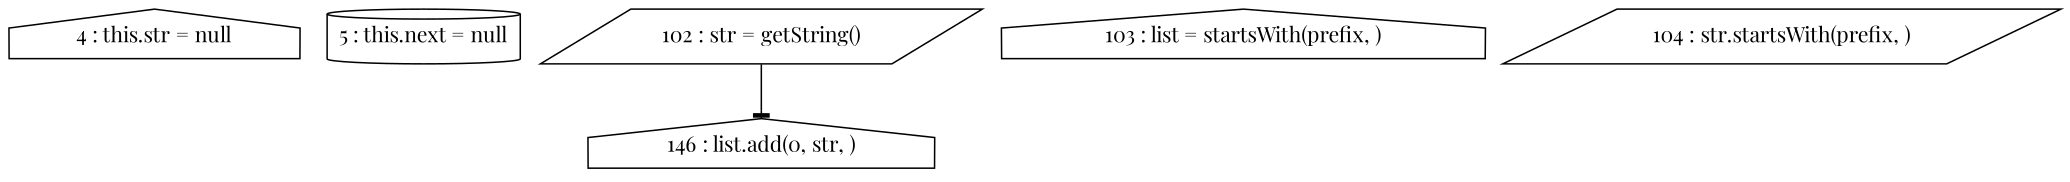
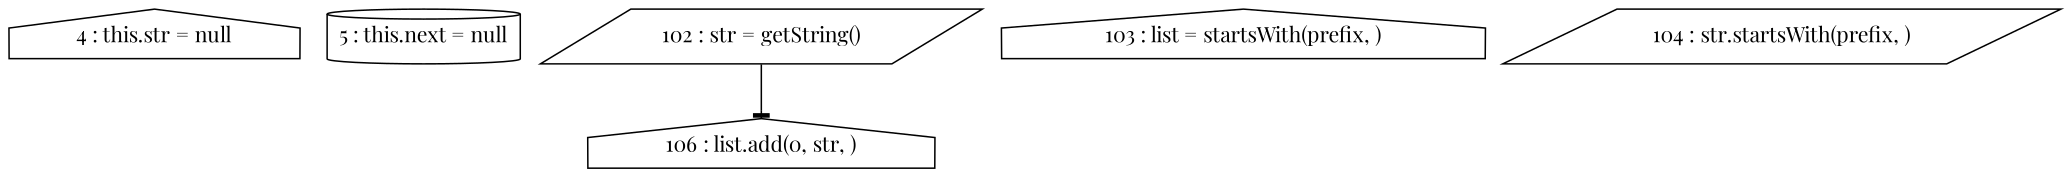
node "146 : list.add(0, str, )": label "146 : list.add(0, str, )" -> "106 : list.add(0, str, )"
